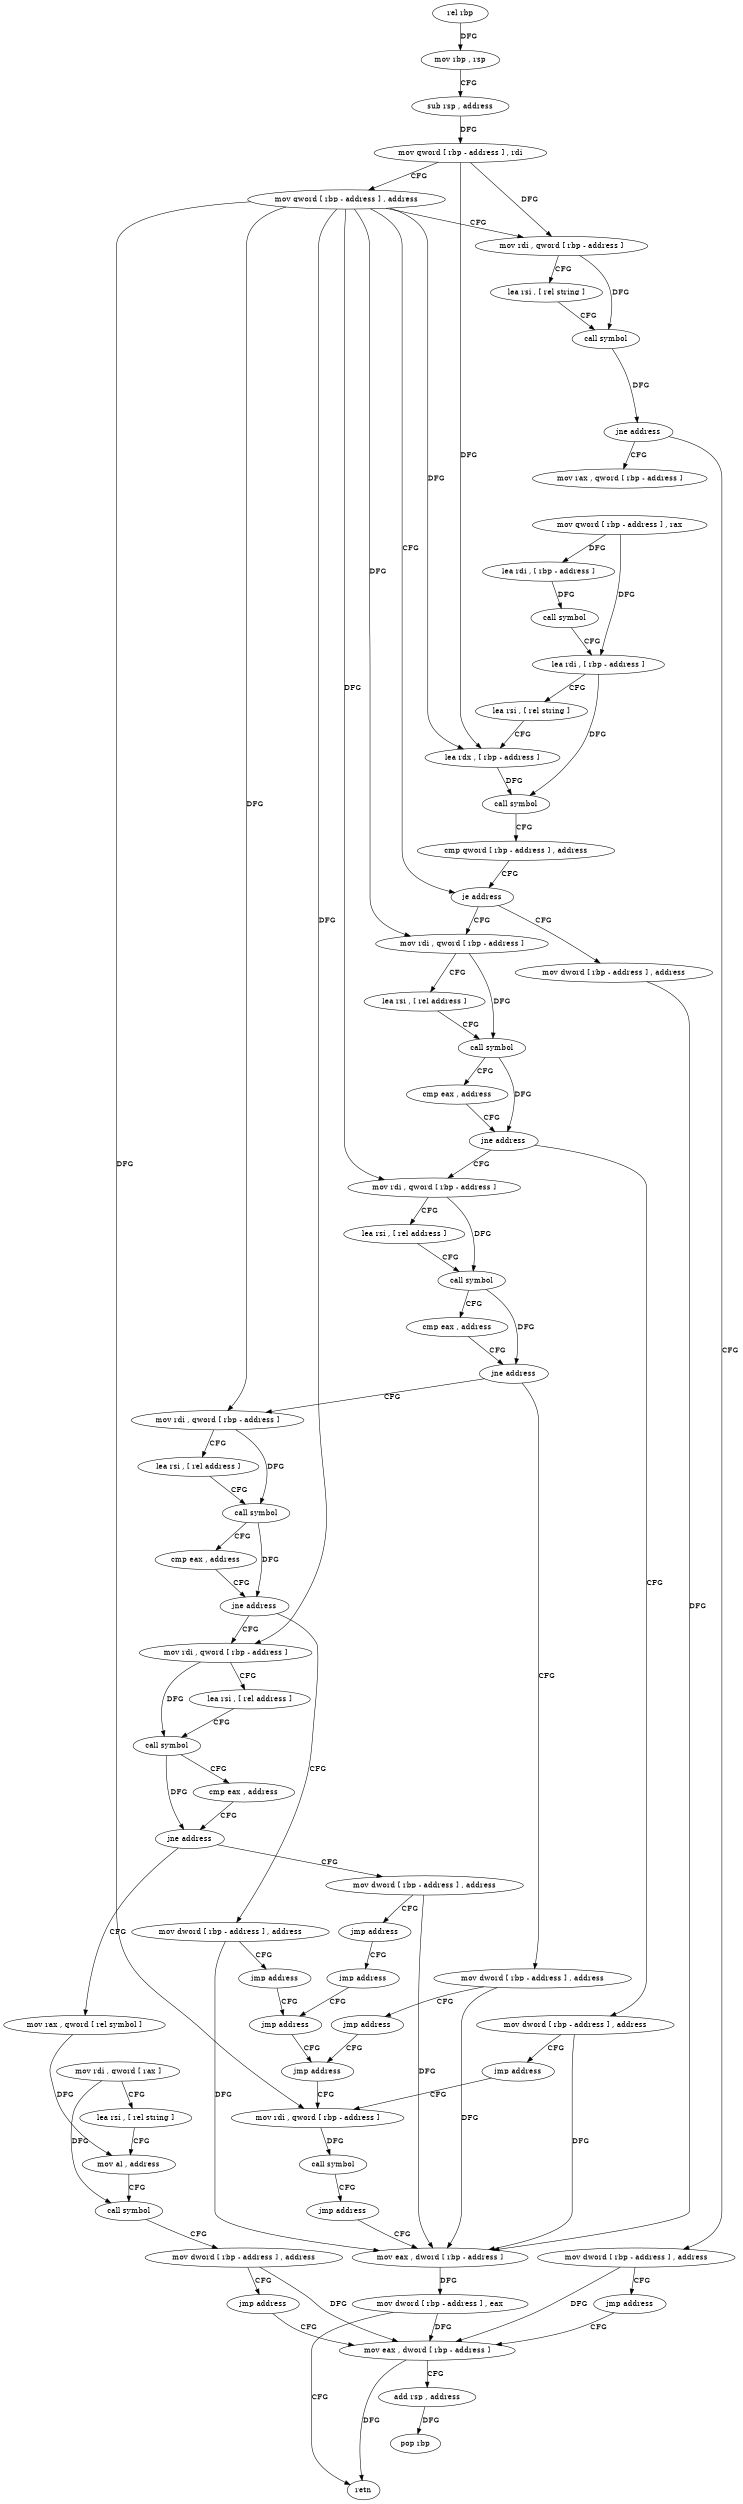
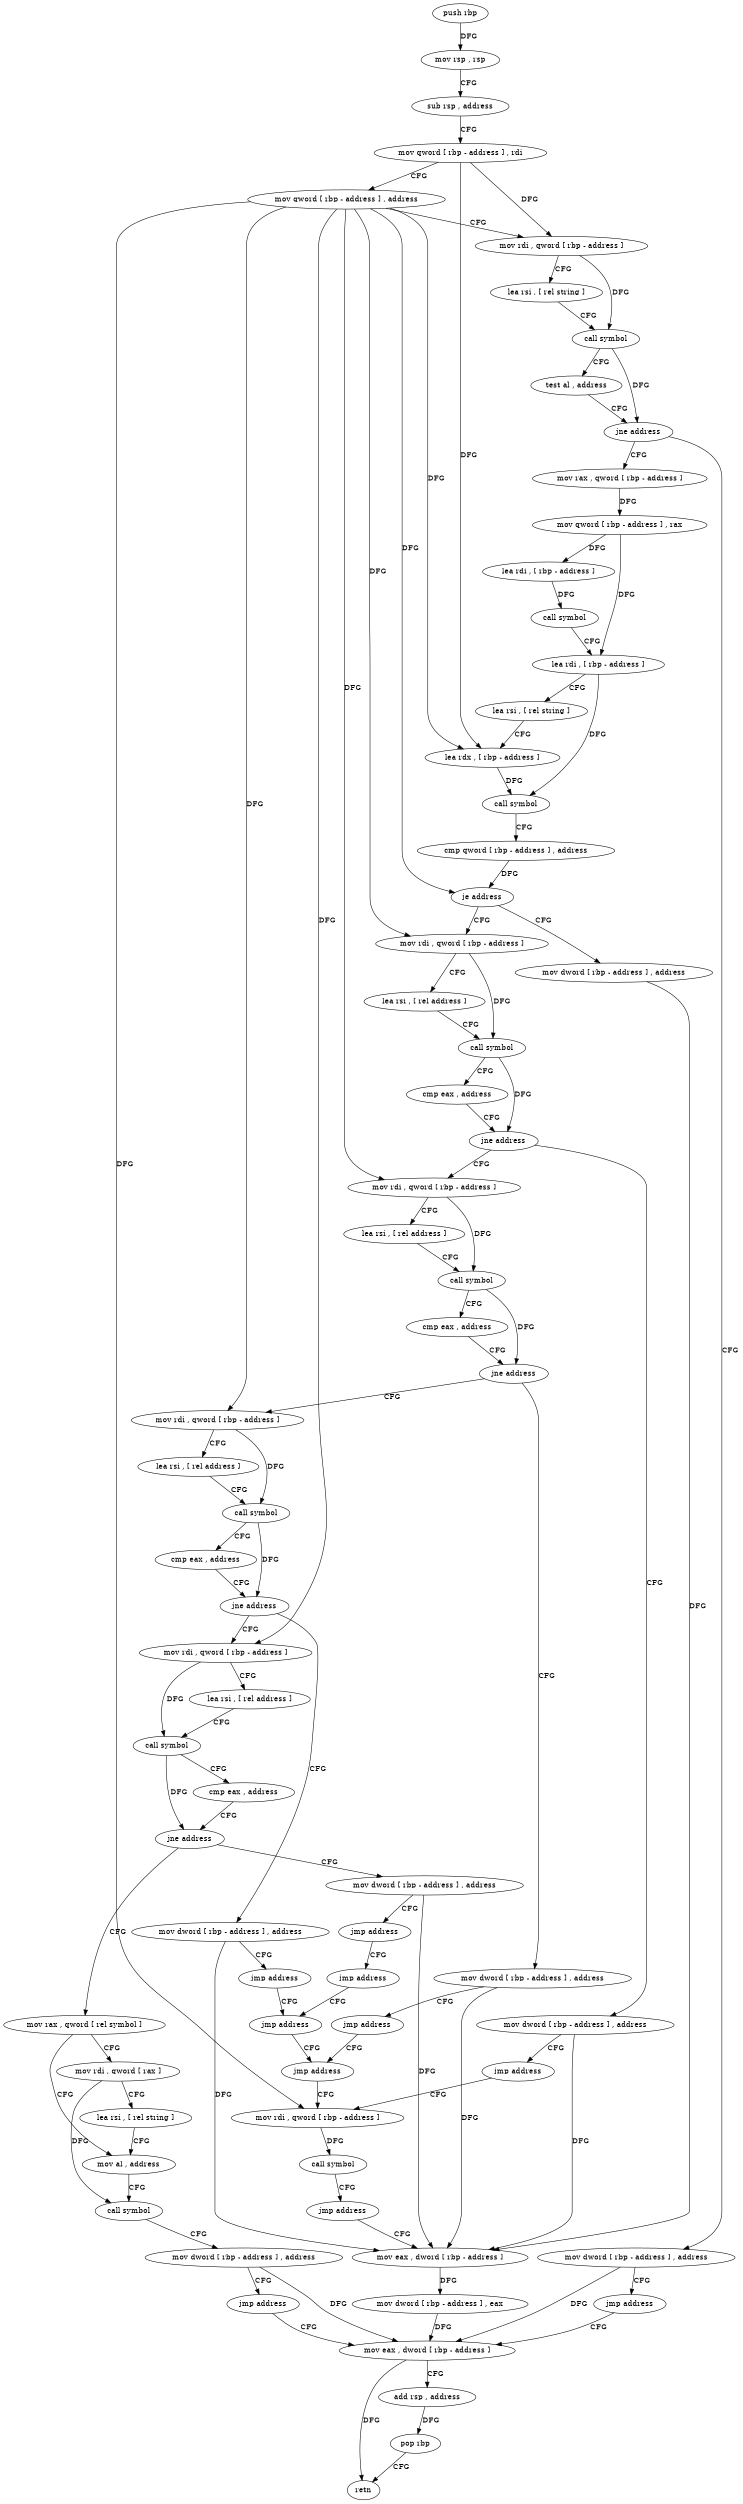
node "rel rbp": label "rel rbp" -> "push rbp"
node "mov rbp , rsp": label "mov rbp , rsp" -> "mov rsp , rsp"
edge "sub rsp , address" -> "mov qword [ rbp - address ] , rdi": label "DFG" -> "CFG"
node "test al , address": added
edge "mov rax , qword [ rbp - address ]" -> "mov qword [ rbp - address ] , rax": added, label "DFG"
edge "mov qword [ rbp - address ] , address" -> "je address": label "CFG" -> "DFG"
edge "cmp qword [ rbp - address ] , address" -> "je address": label "CFG" -> "DFG"
edge "mov rax , qword [ rel symbol ]" -> "mov rdi , qword [ rax ]": added, label "CFG"
edge "mov rax , qword [ rel symbol ]" -> "mov al , address": label "DFG" -> "CFG"
edge "mov dword [ rbp - address ] , eax" -> "retn": now "pop rbp" -> "retn"
